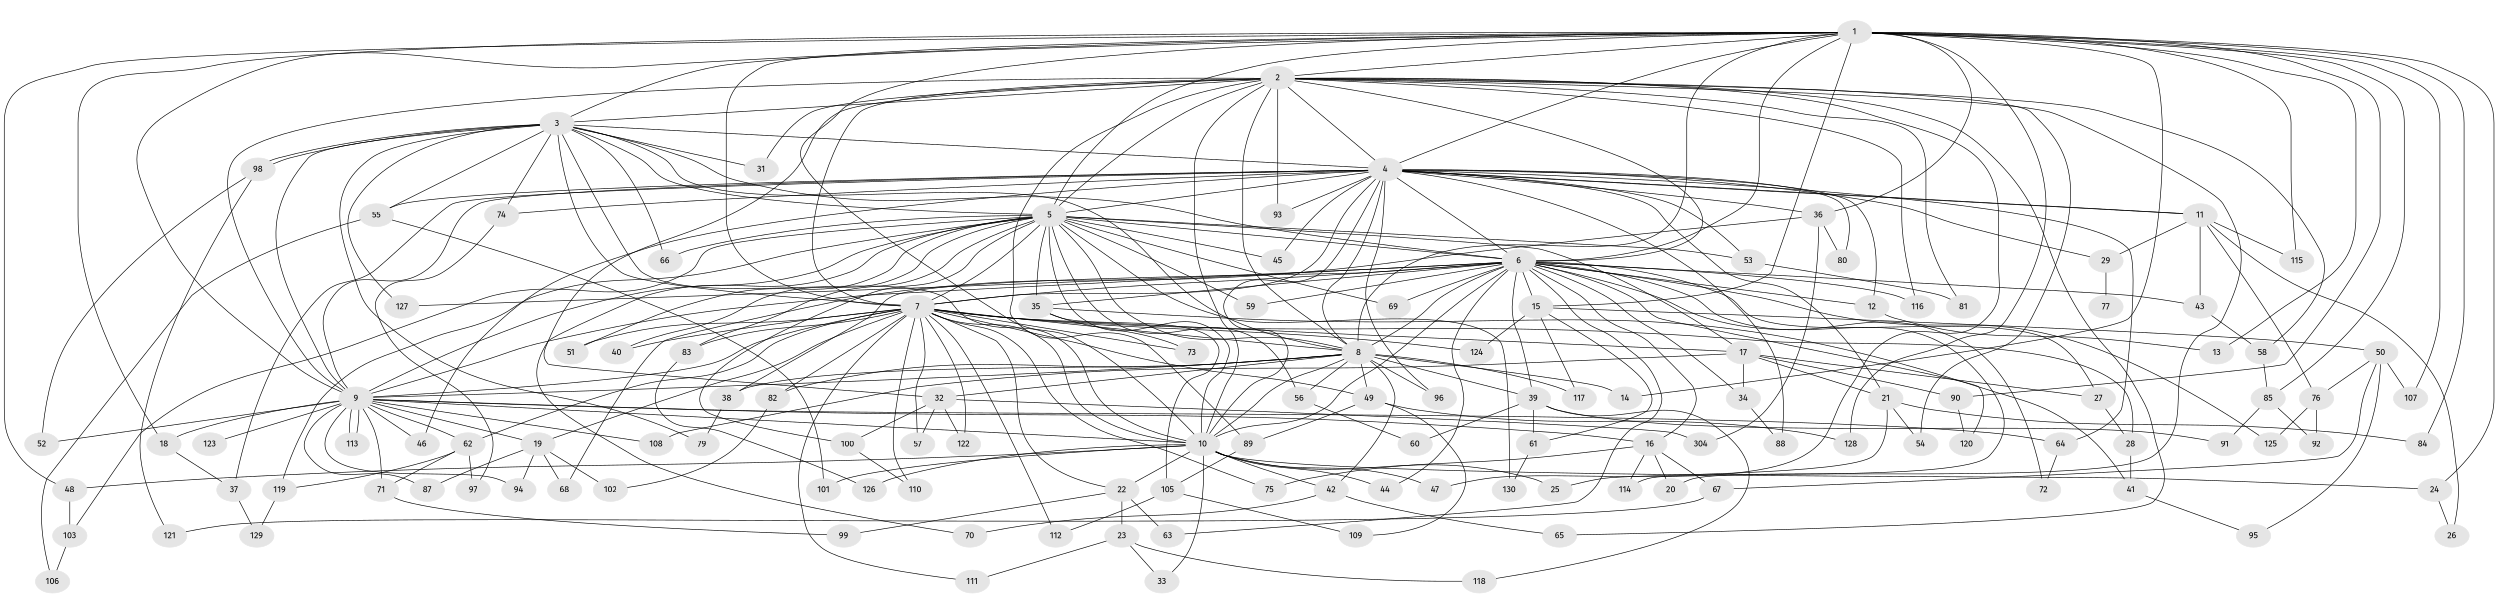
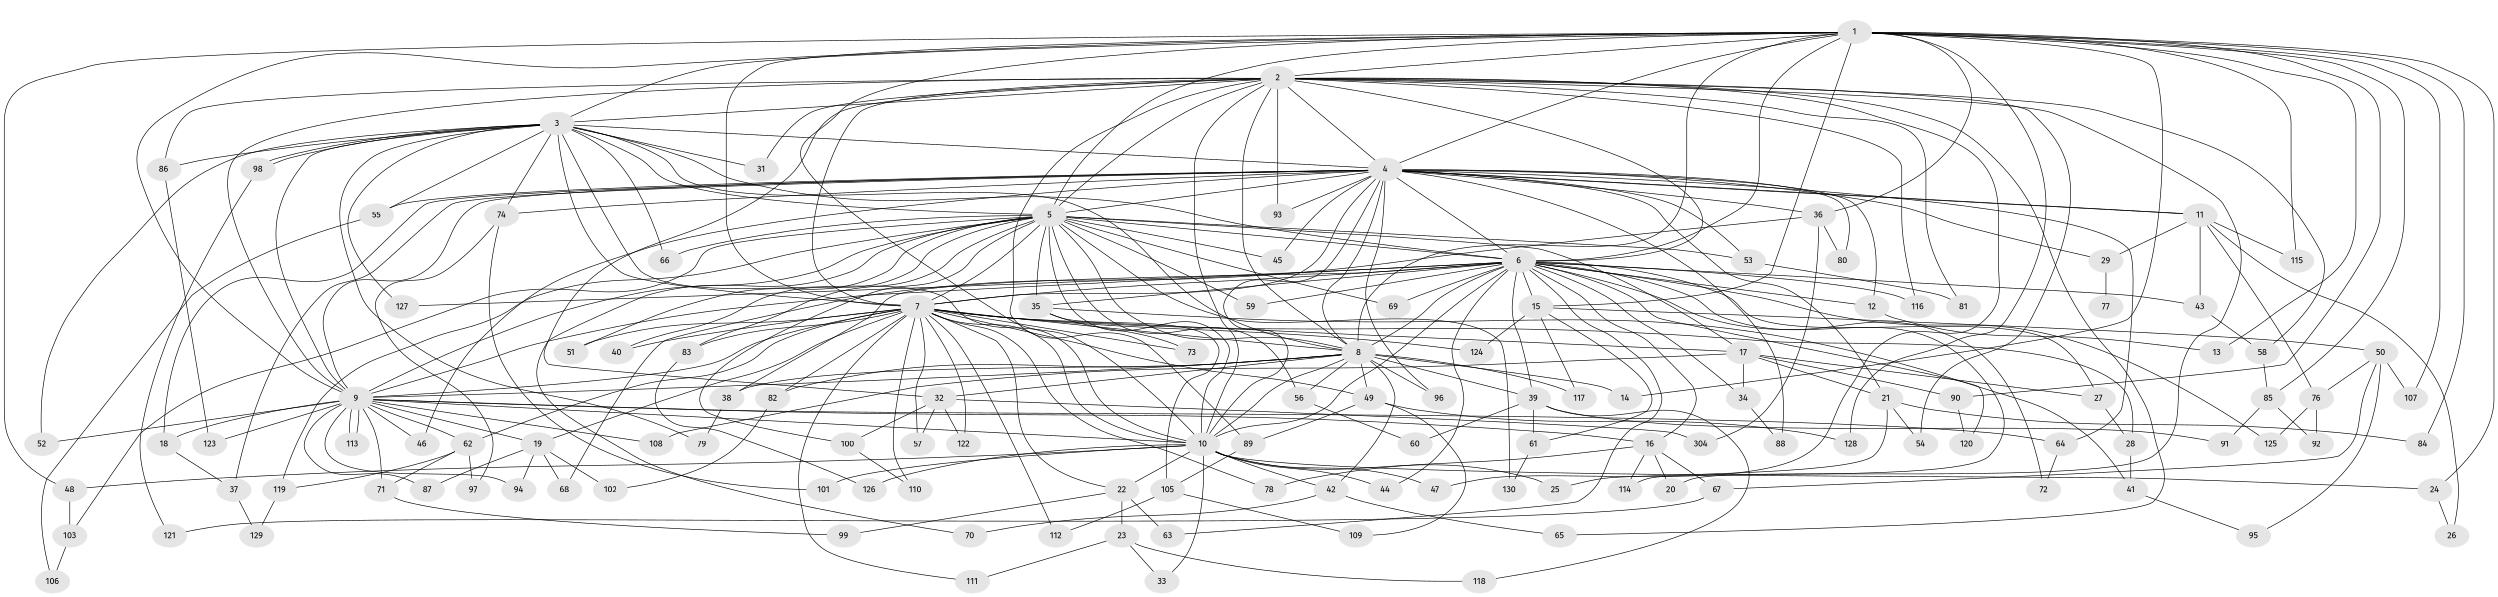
edge "1" -- "18": now "4" -- "18"
node "86": added
edge "98" -- "52": now "3" -- "52"
edge "55" -- "101": now "74" -- "101"
node "75": label "75" -> "78"
